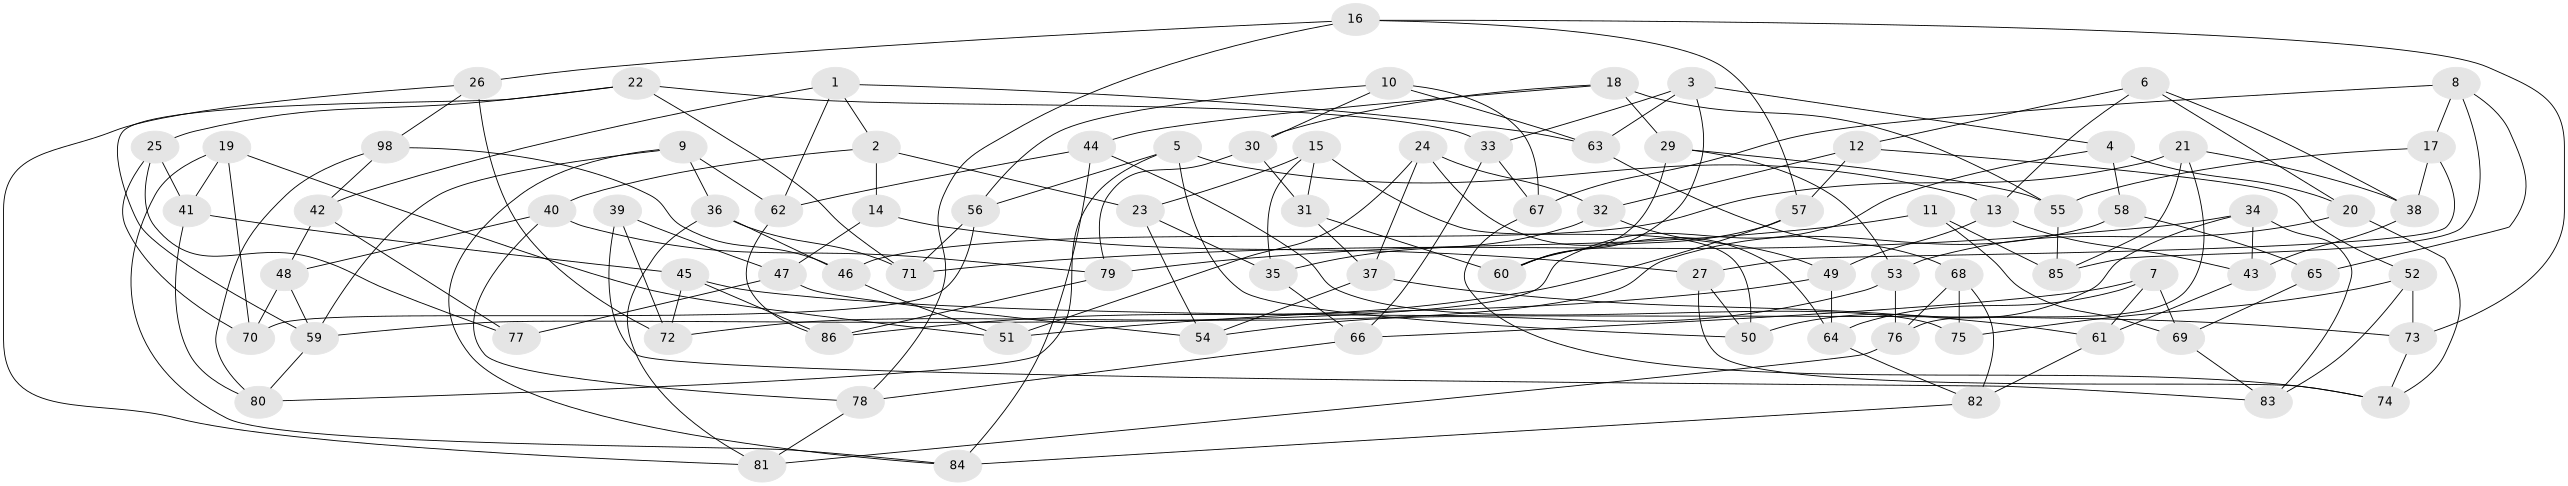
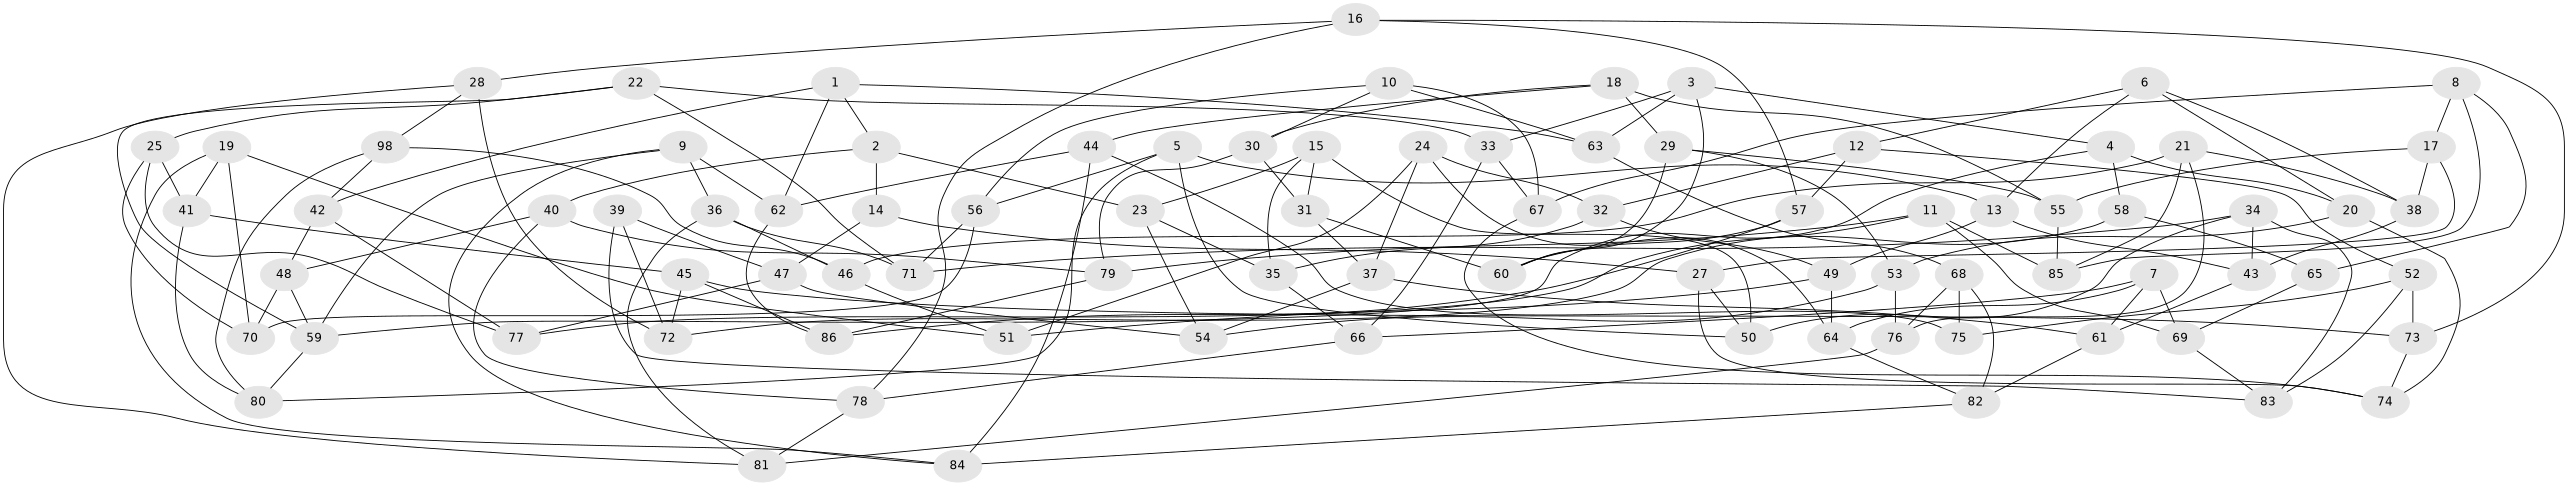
node "26": label "26" -> "28"
edge "11" -- "77": added
